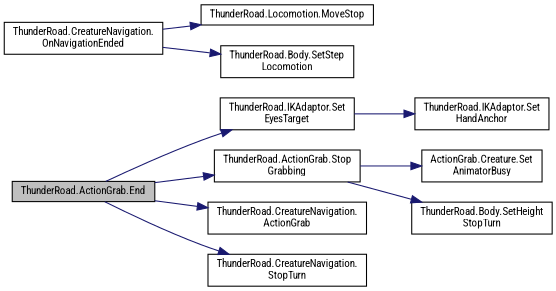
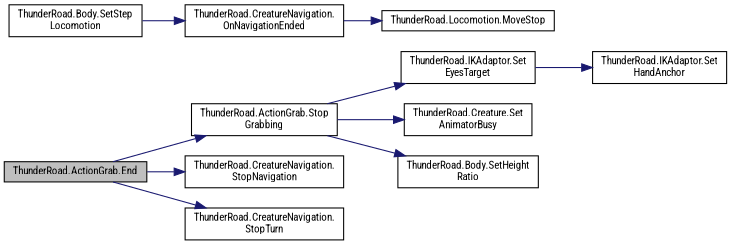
edge "ThunderRoad.CreatureNavigation. OnNavigationEnded" -> "ThunderRoad.Body.SetStep Locomotion": reversed
edge "ThunderRoad.ActionGrab.End" -> "ThunderRoad.IKAdaptor.Set EyesTarget": now "ThunderRoad.ActionGrab.Stop Grabbing" -> "ThunderRoad.IKAdaptor.Set EyesTarget"
node "ActionGrab.Creature.Set AnimatorBusy": label "ActionGrab.Creature.Set AnimatorBusy" -> "ThunderRoad.Creature.Set AnimatorBusy"
node "ThunderRoad.CreatureNavigation. ActionGrab": label "ThunderRoad.CreatureNavigation. ActionGrab" -> "ThunderRoad.CreatureNavigation. StopNavigation"
node "ThunderRoad.Body.SetHeight StopTurn": label "ThunderRoad.Body.SetHeight StopTurn" -> "ThunderRoad.Body.SetHeight Ratio"
